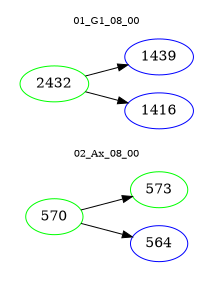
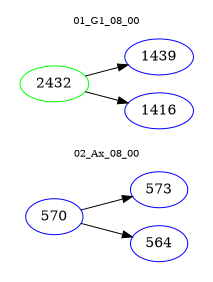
node "573": color green -> blue
node "570": color green -> blue
